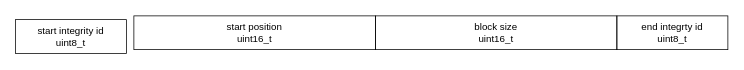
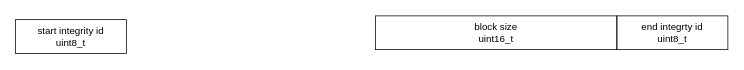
node "start position uint16_t": removed
